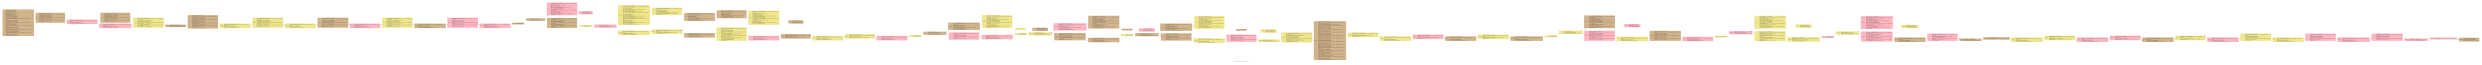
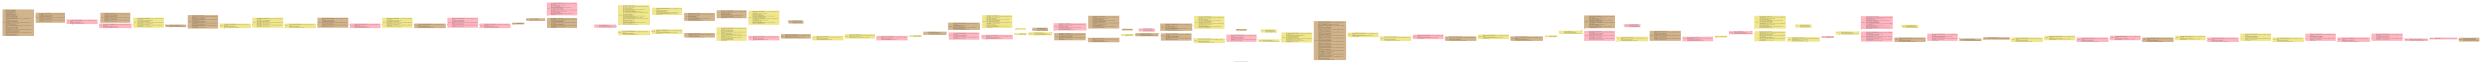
node "for.inc:": removed
node "if.end60:": removed
